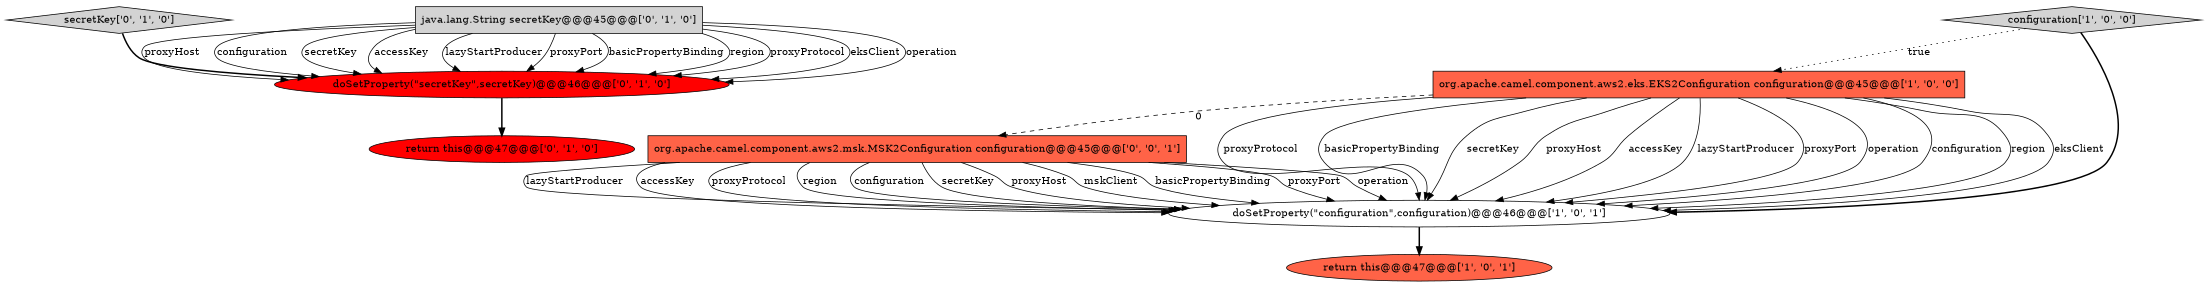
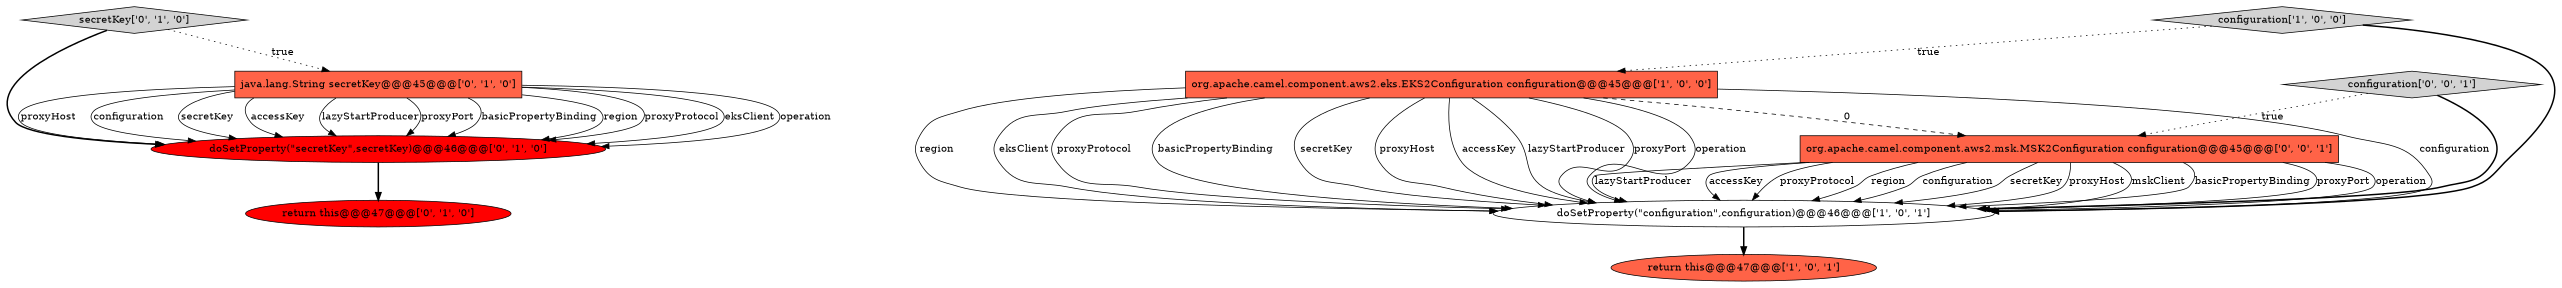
node "java.lang.String secretKey@@@45@@@['0', '1', '0']": fillcolor lightgray -> tomato
edge "secretKey['0', '1', '0']" -> "java.lang.String secretKey@@@45@@@['0', '1', '0']": added, label "true"
node "configuration['0', '0', '1']": added
